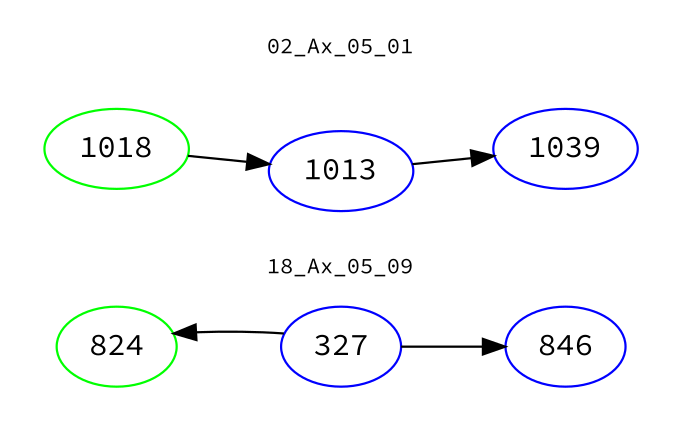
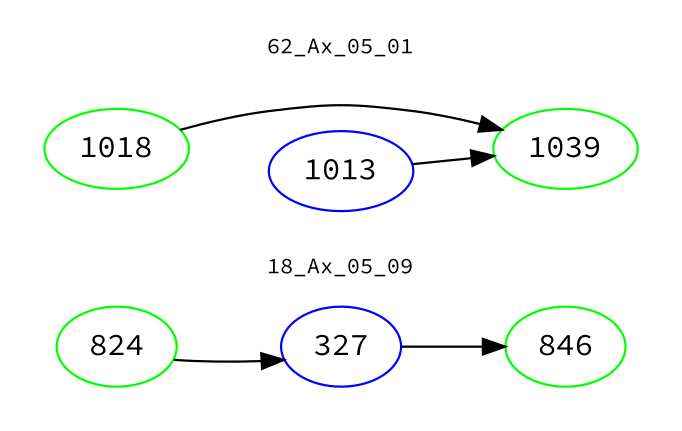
cluster "02_Ax_05_01": label "02_Ax_05_01" -> "62_Ax_05_01"
node "1039": color blue -> green
edge "1018" -> "1013": now "1018" -> "1039"
edge "327" -> "824": reversed
node "846": color blue -> green
